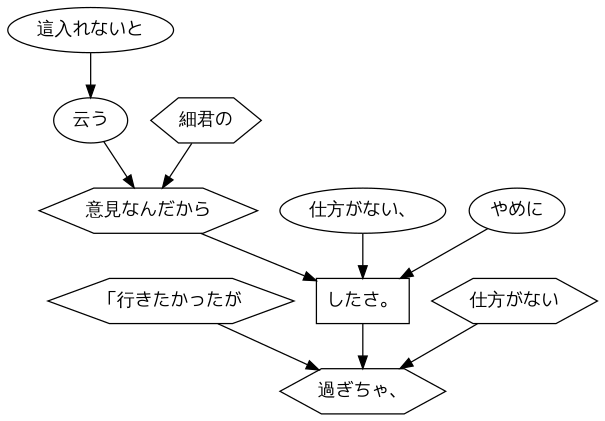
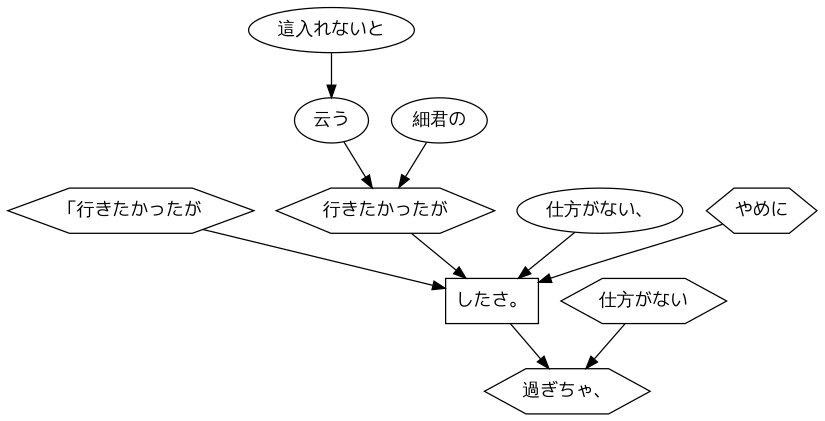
node "細君の": shape hexagon -> ellipse
node "意見なんだから": label "意見なんだから" -> "行きたかったが"
node "やめに": shape ellipse -> hexagon
edge "「行きたかったが" -> "過ぎちゃ、": now "「行きたかったが" -> "したさ。"
